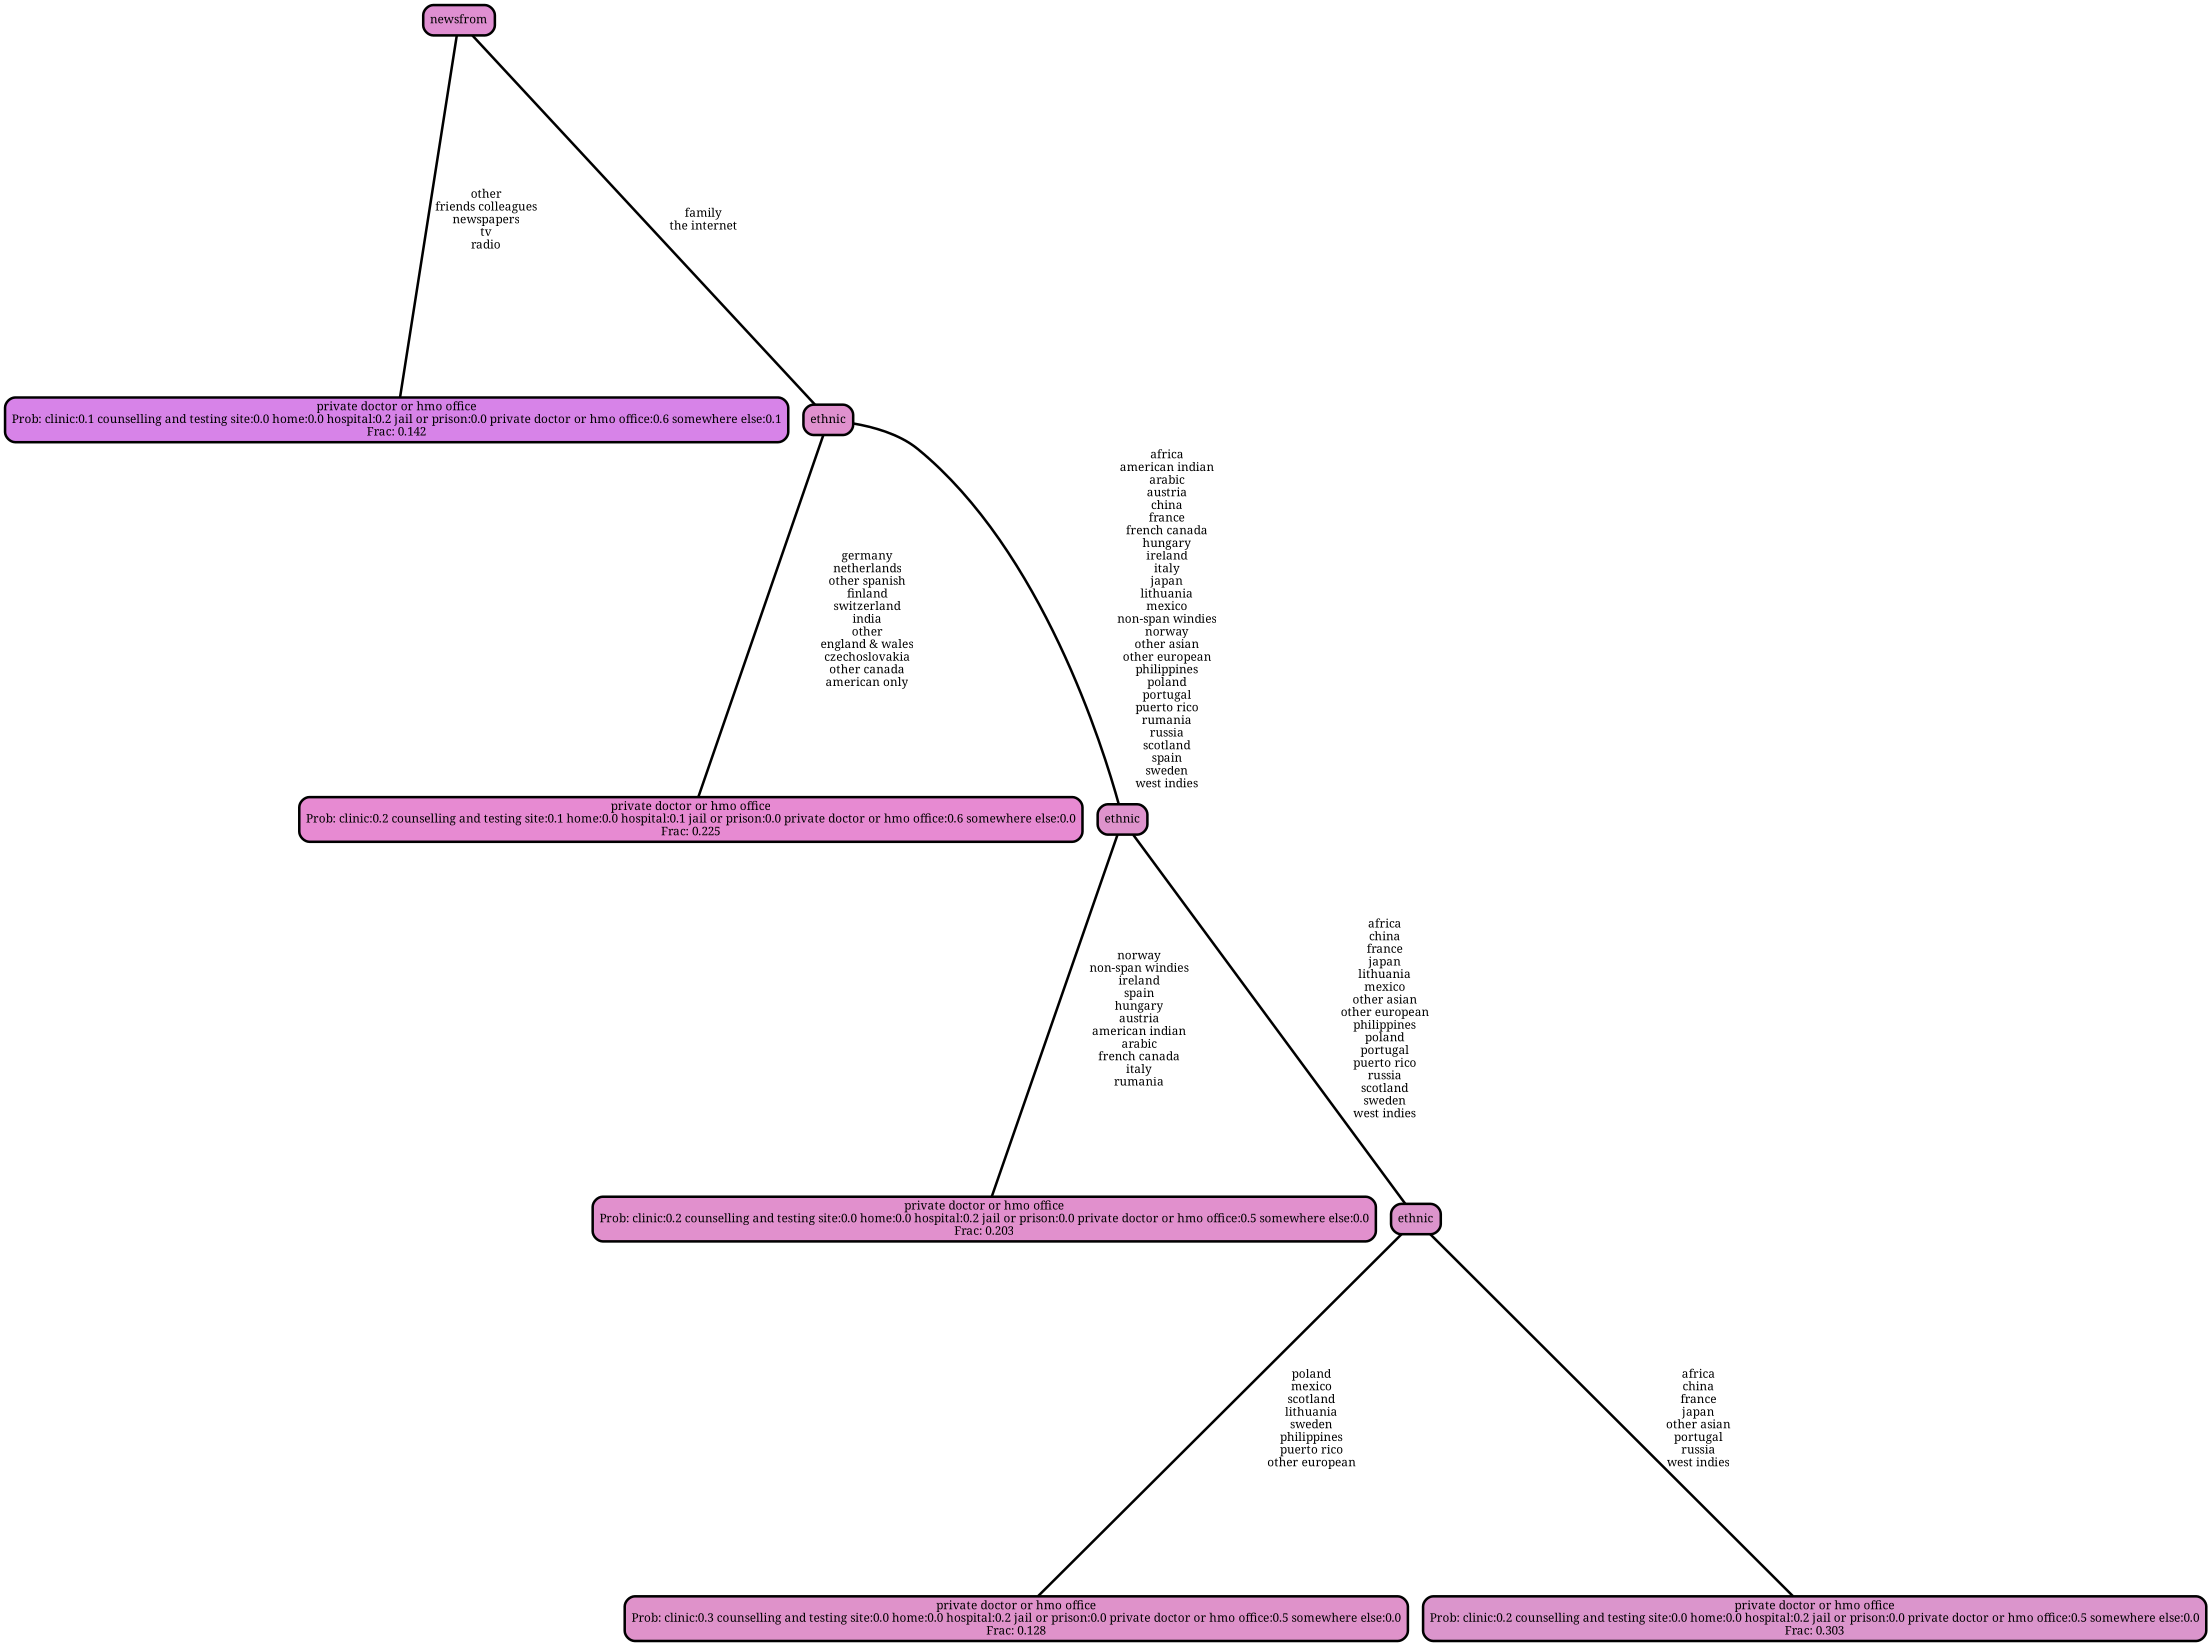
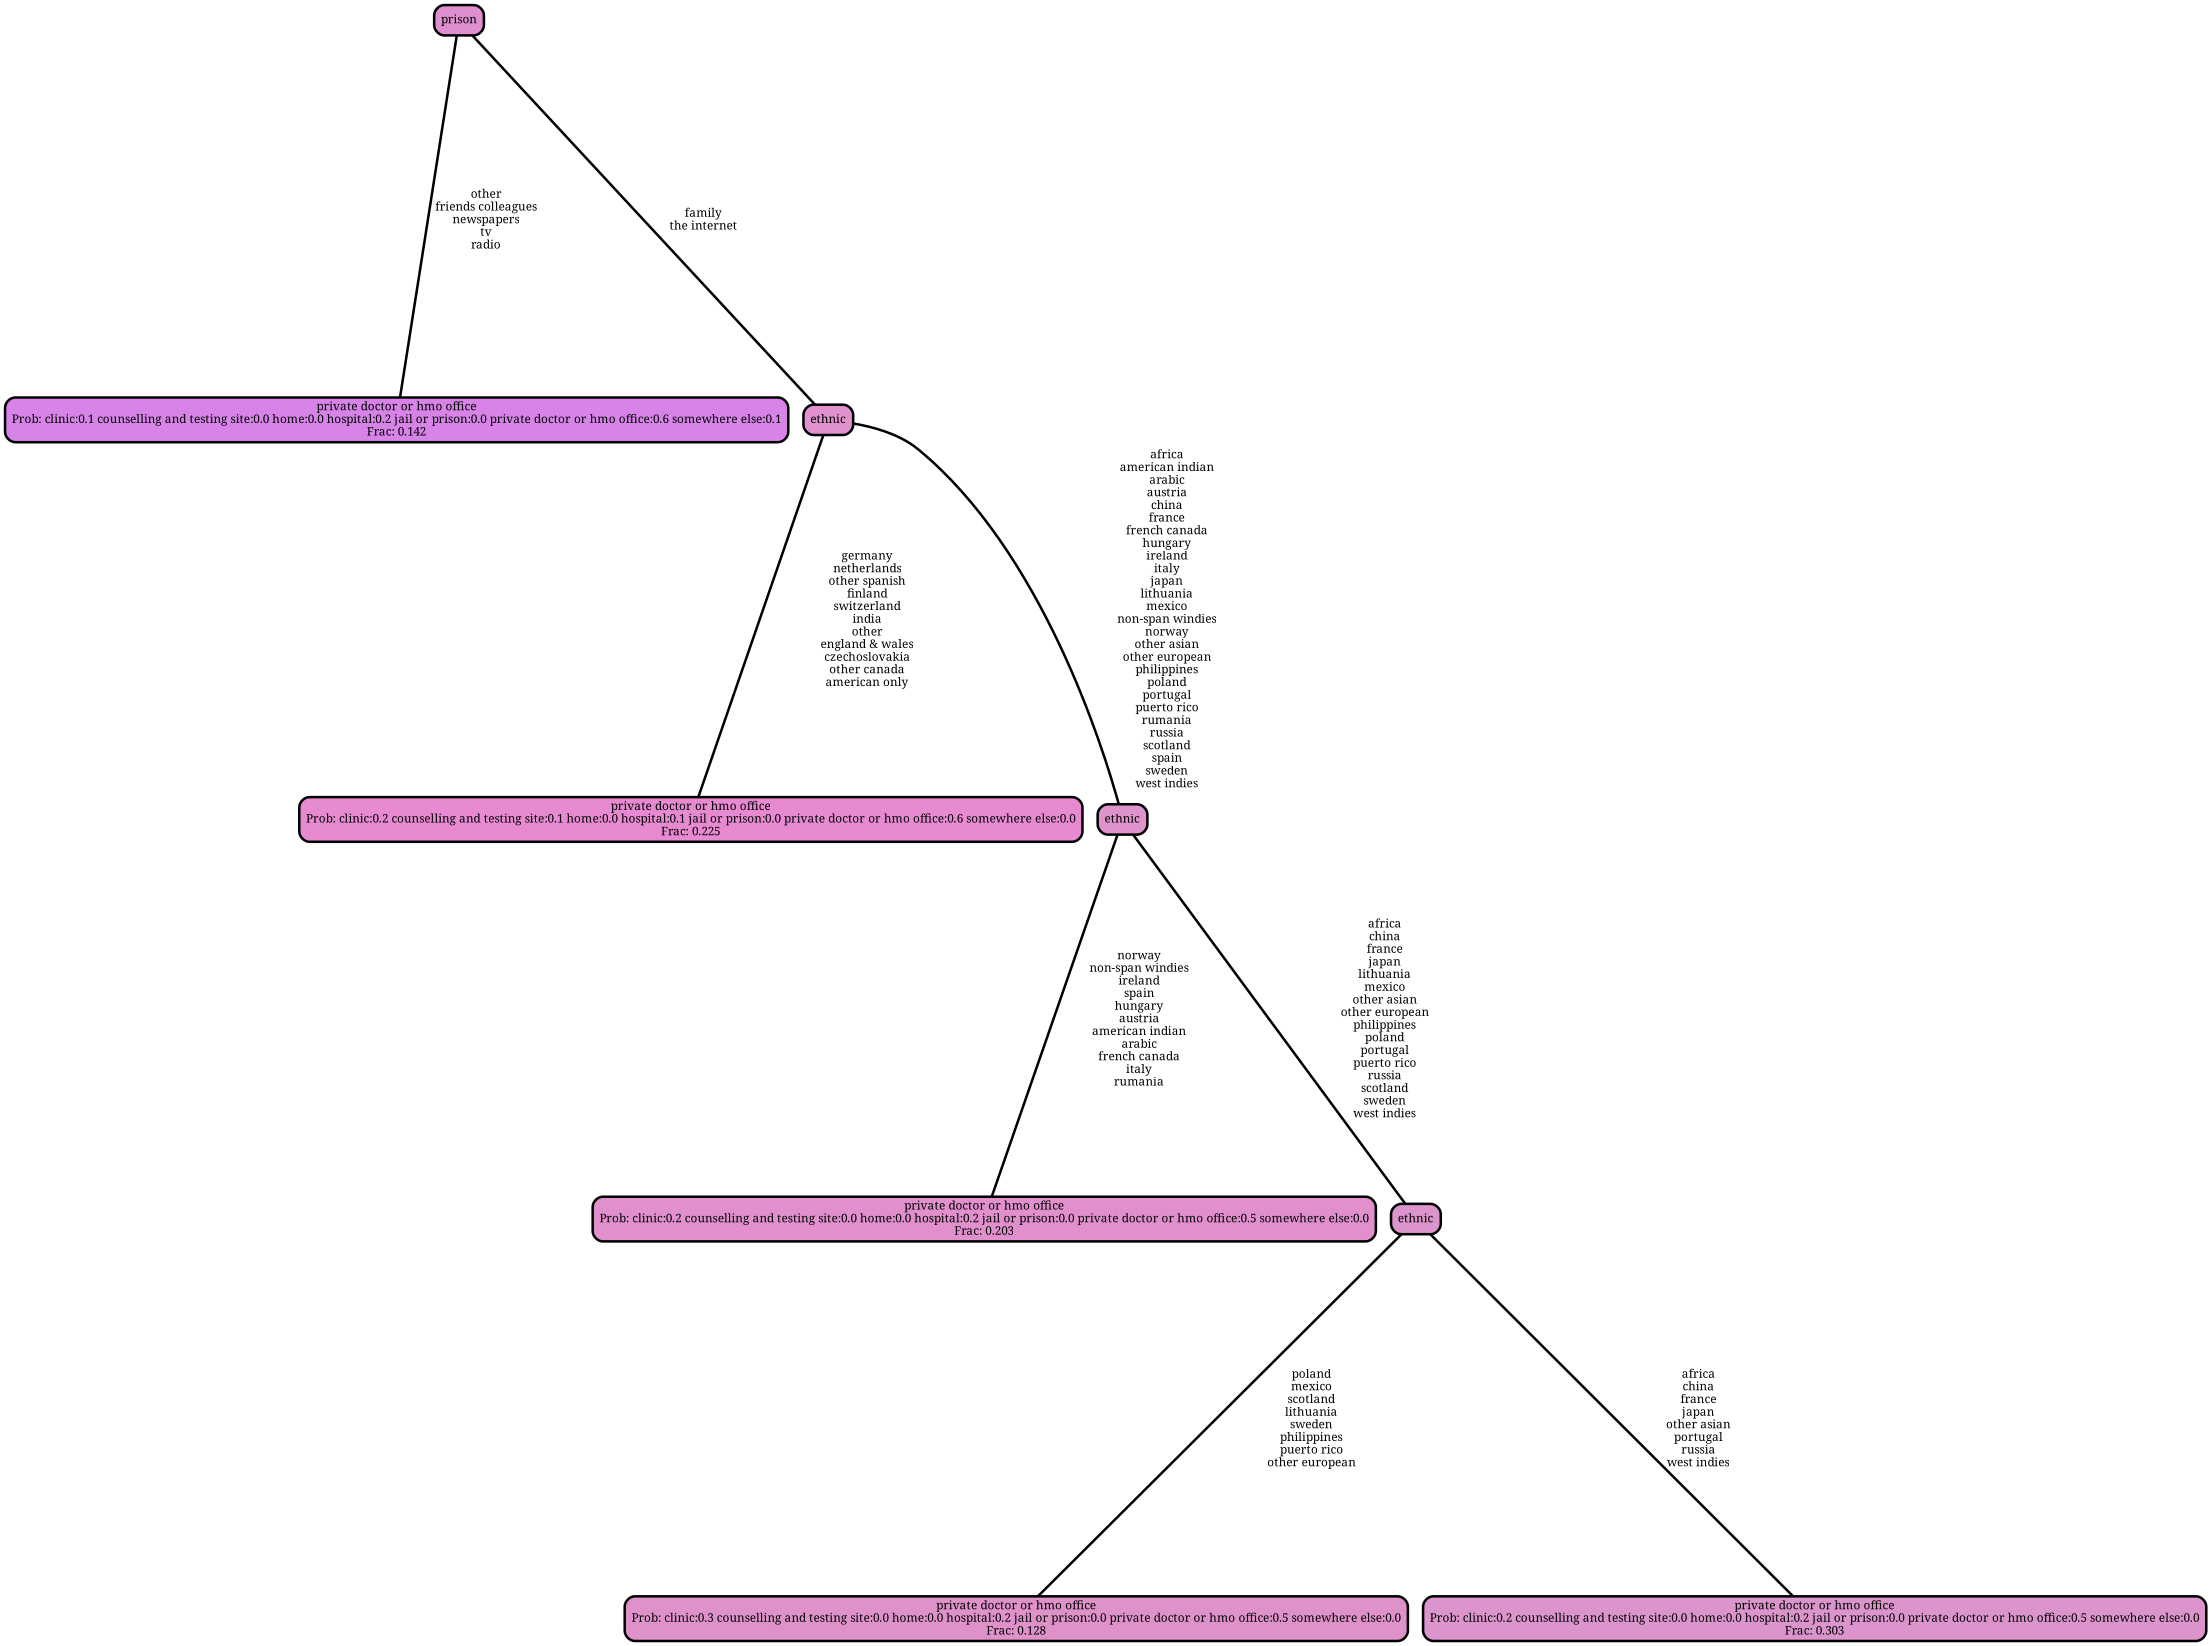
node "newsfrom": label "newsfrom" -> "prison"
